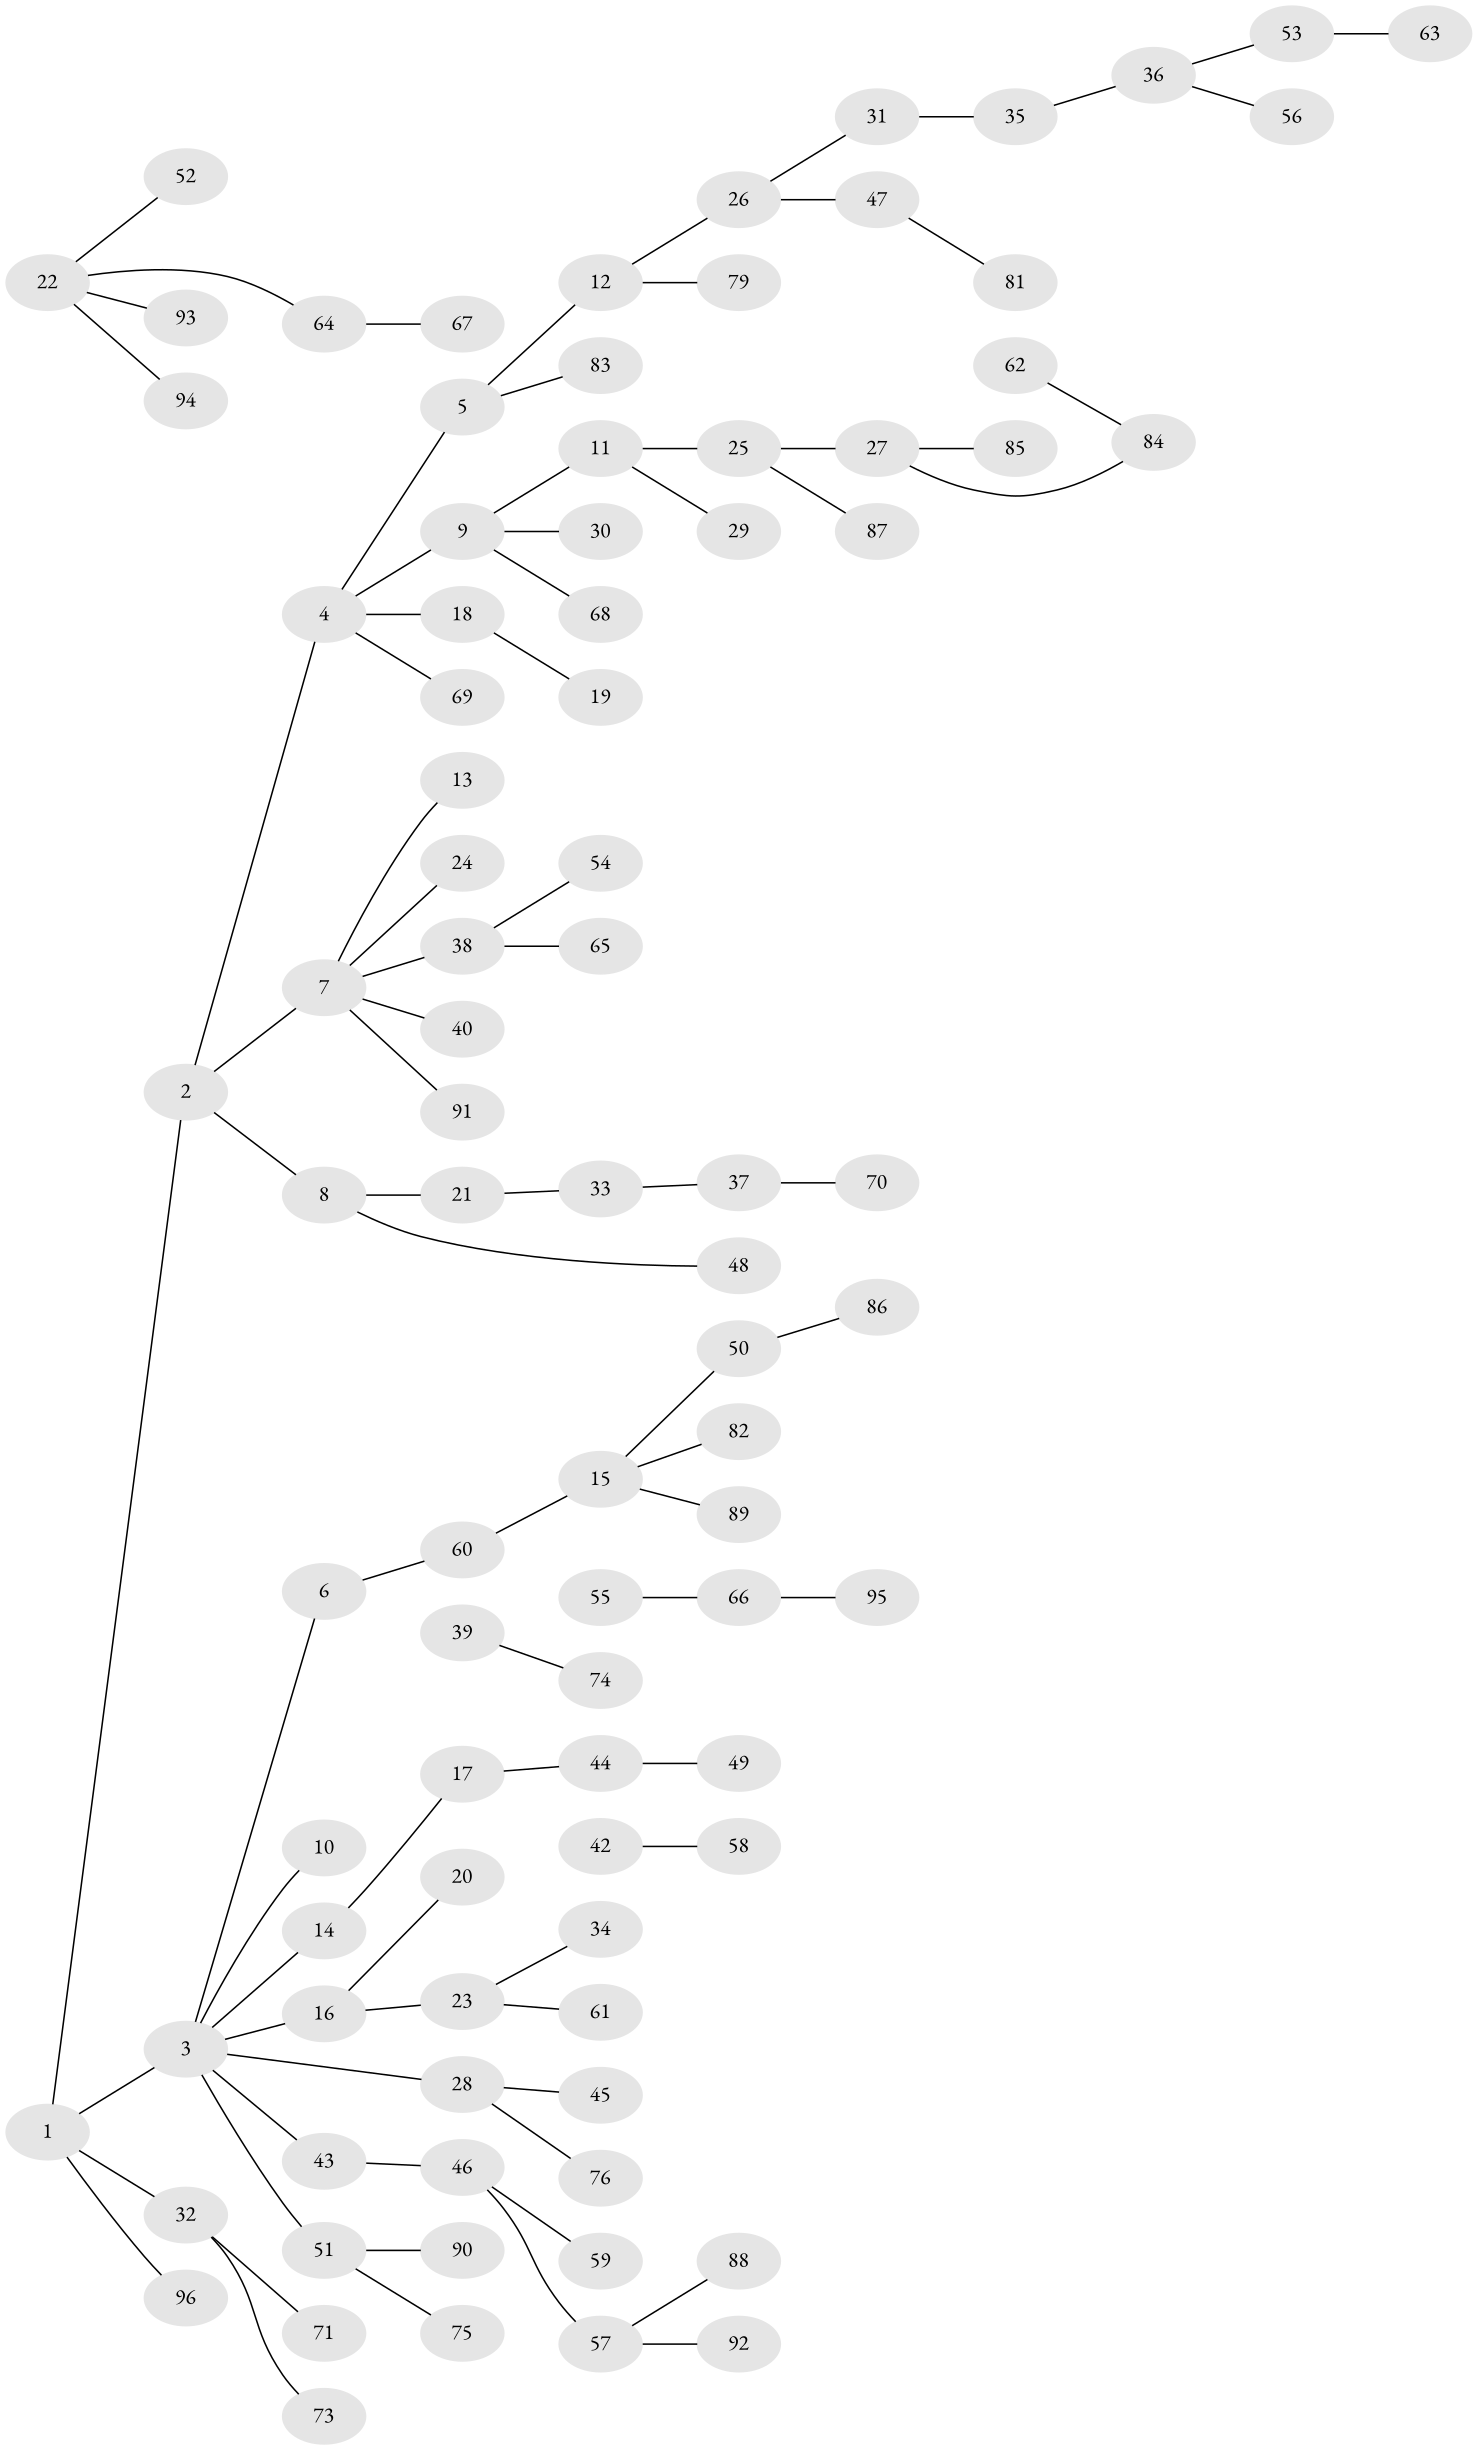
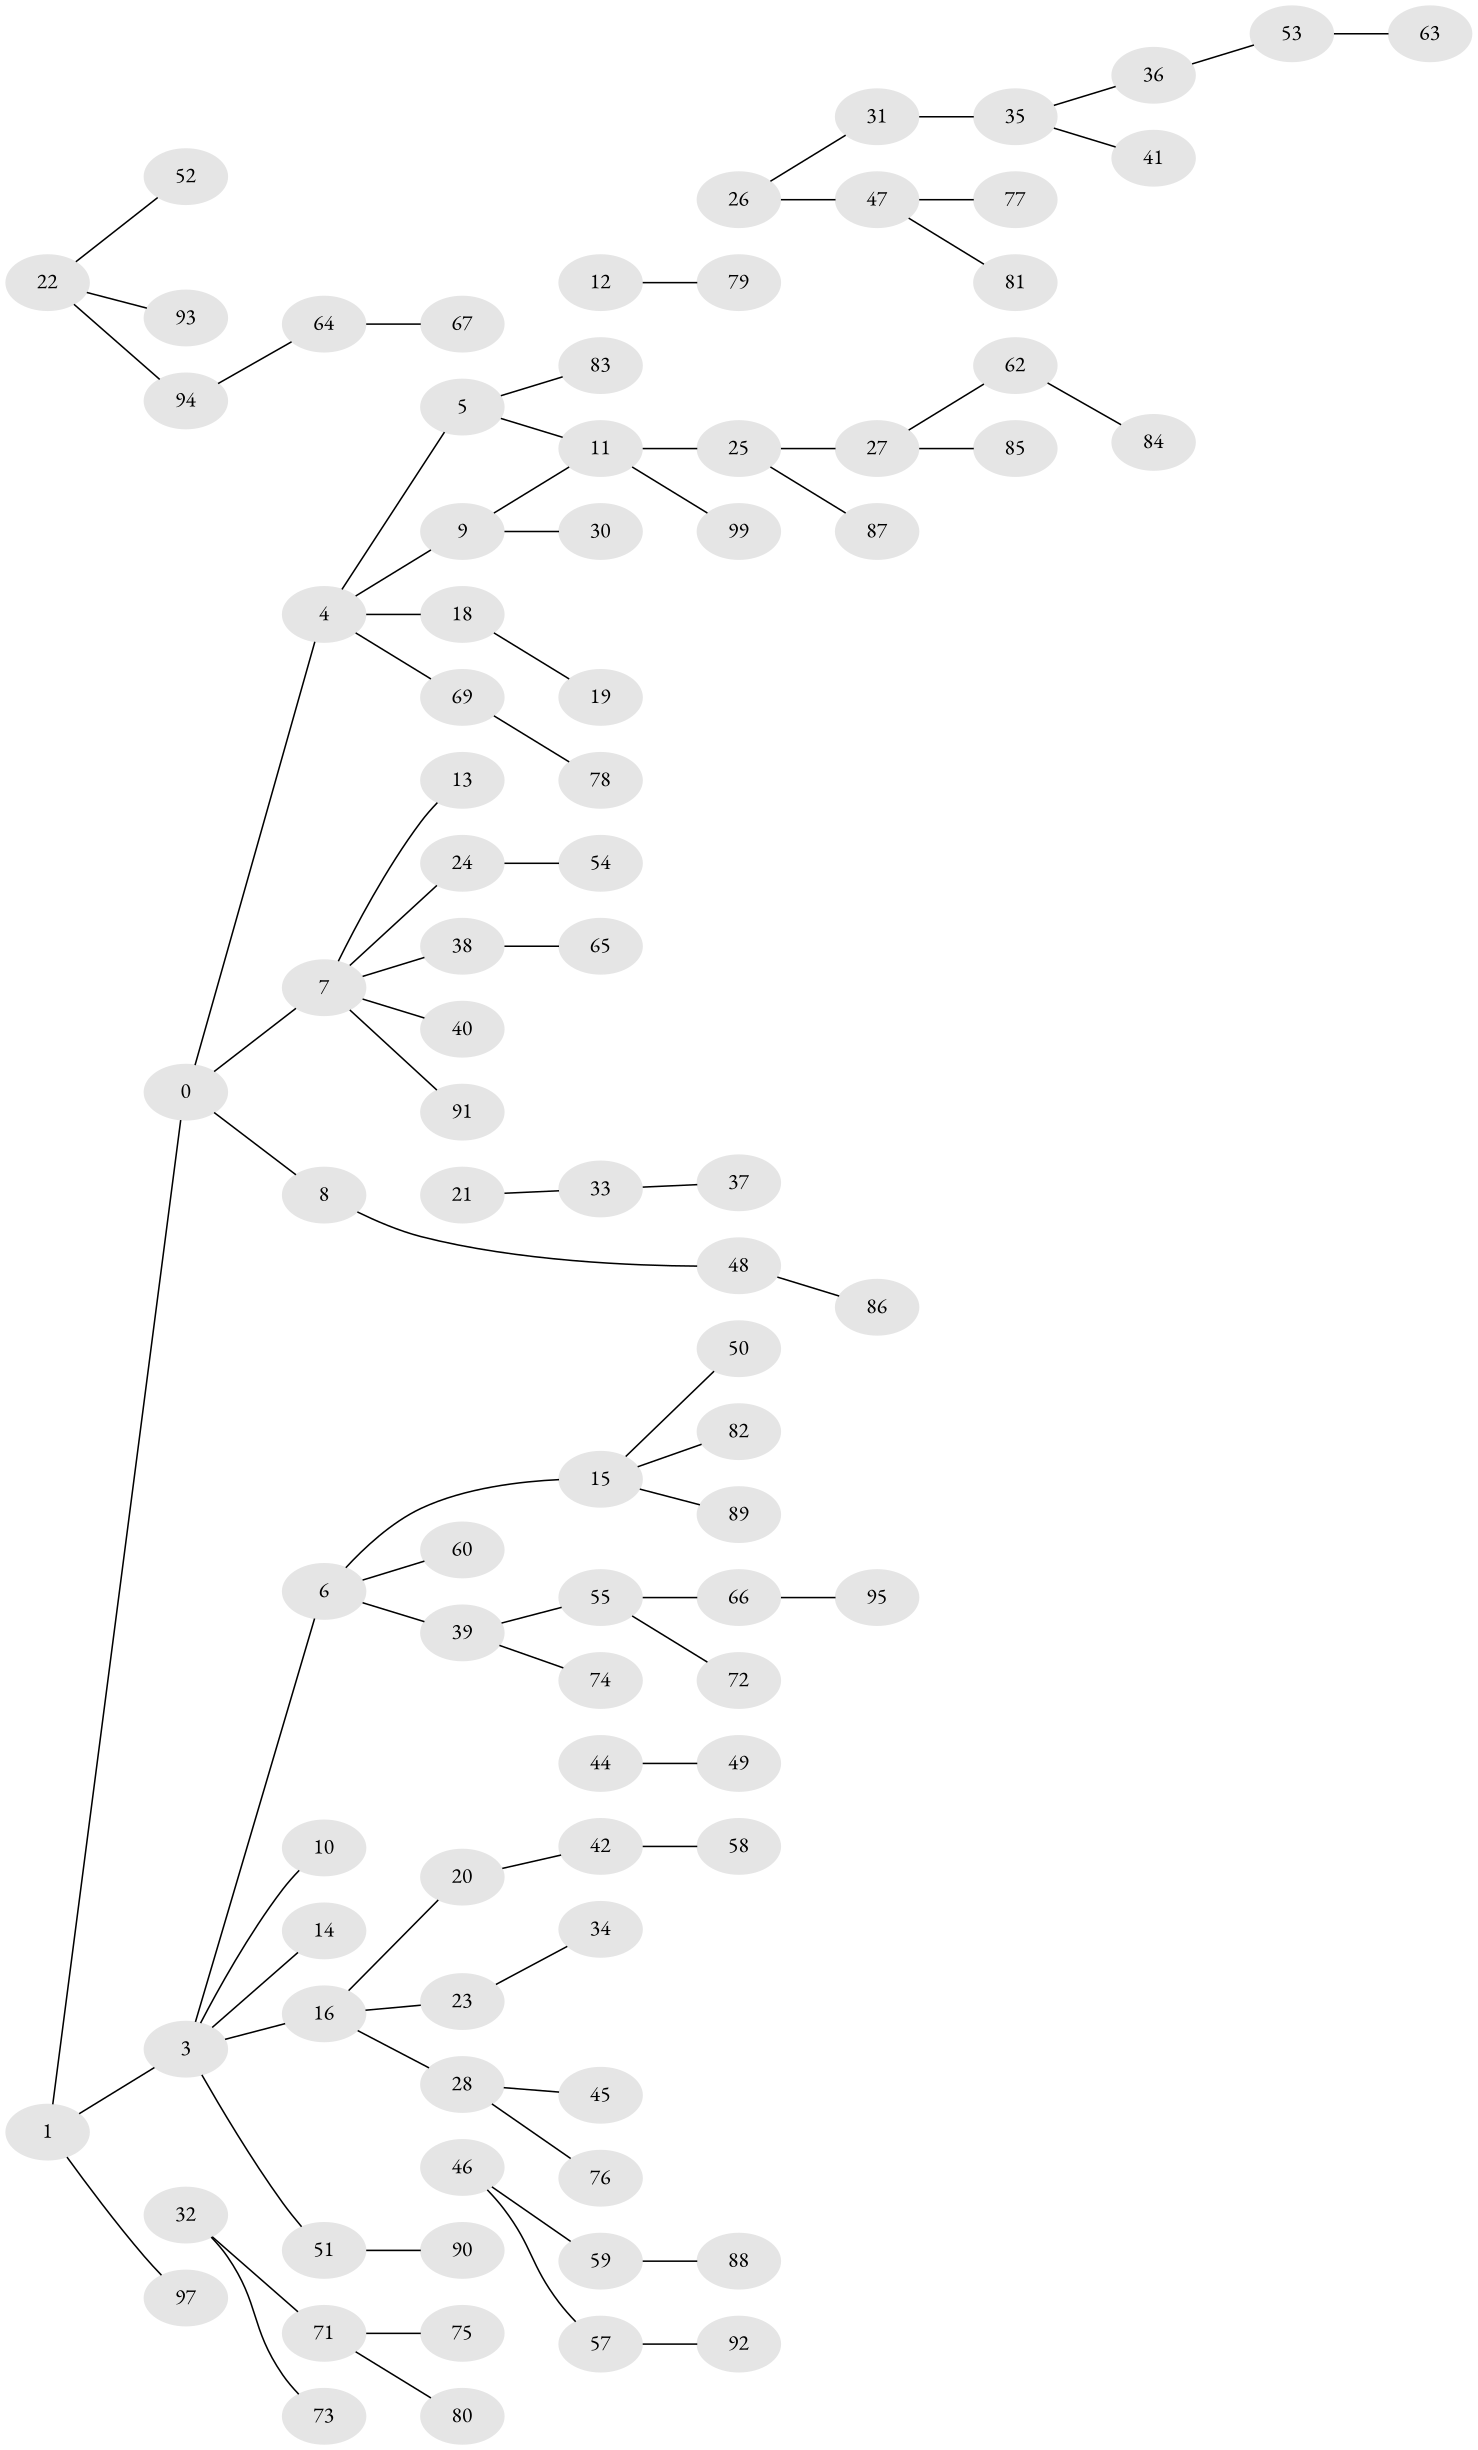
node "56": removed
node "41": added
node "77": added
edge "26" -- "12": removed
edge "22" -- "64": now "94" -- "64"
edge "12" -- "5": now "11" -- "5"
edge "84" -- "27": now "62" -- "27"
node "29": label "29" -> "99"
node "68": removed
node "78": added
edge "54" -- "38": now "54" -- "24"
node "2": label "2" -> "0"
node "70": removed
edge "8" -- "21": removed
edge "86" -- "50": now "86" -- "48"
edge "15" -- "60": now "15" -- "6"
edge "6" -- "39": added
edge "55" -- "39": added
node "72": added
node "17": removed
edge "42" -- "20": added
node "61": removed
edge "3" -- "28": now "16" -- "28"
node "43": removed
edge "1" -- "32": removed
edge "51" -- "75": now "71" -- "75"
node "96": label "96" -> "97"
edge "88" -- "57": now "88" -- "59"
node "80": added
